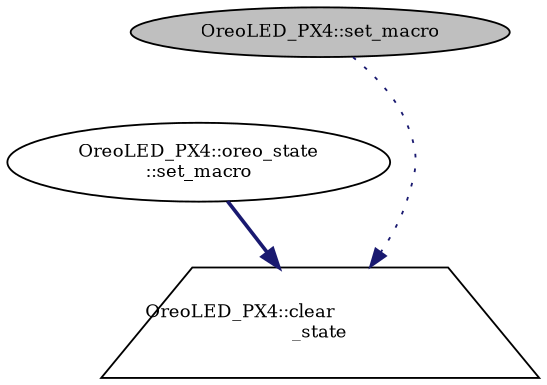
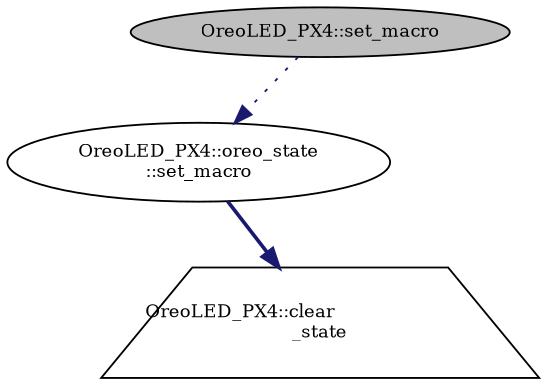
edge "OreoLED_PX4::set_macro" -> "OreoLED_PX4::clear _state": now "OreoLED_PX4::set_macro" -> "OreoLED_PX4::oreo_state ::set_macro"
